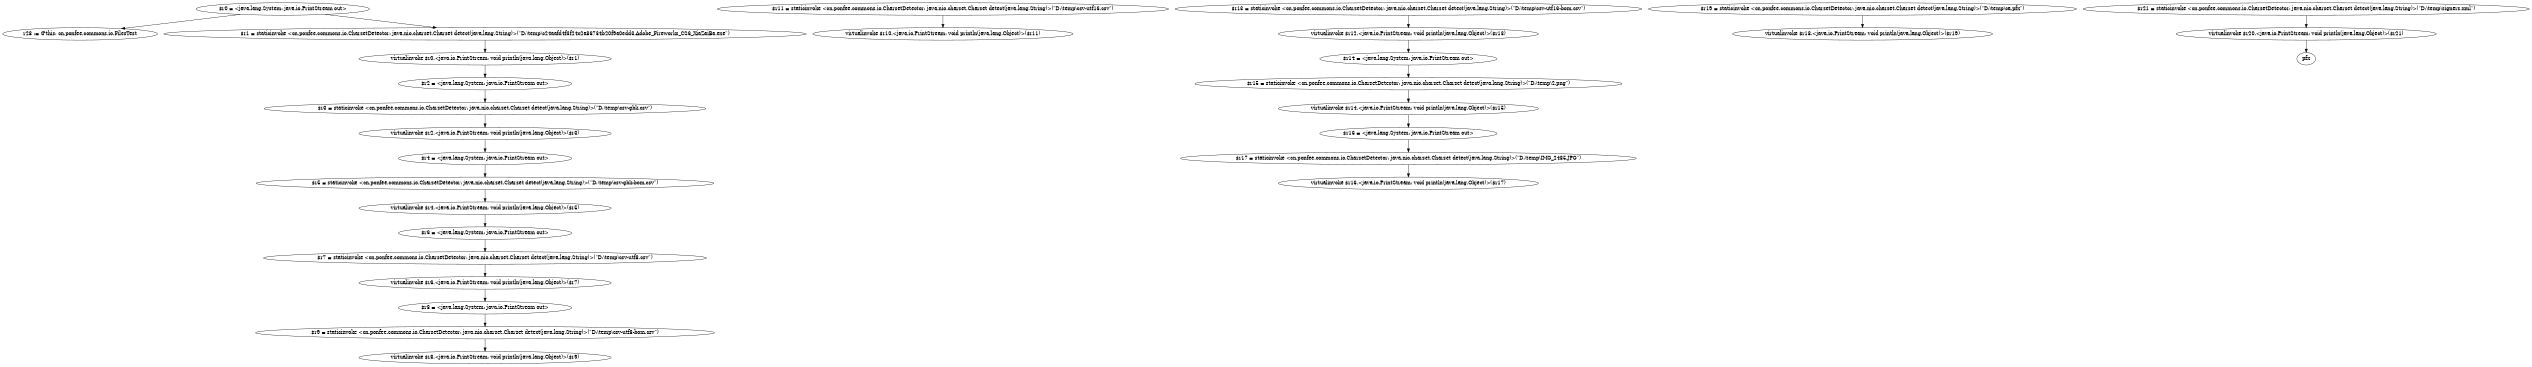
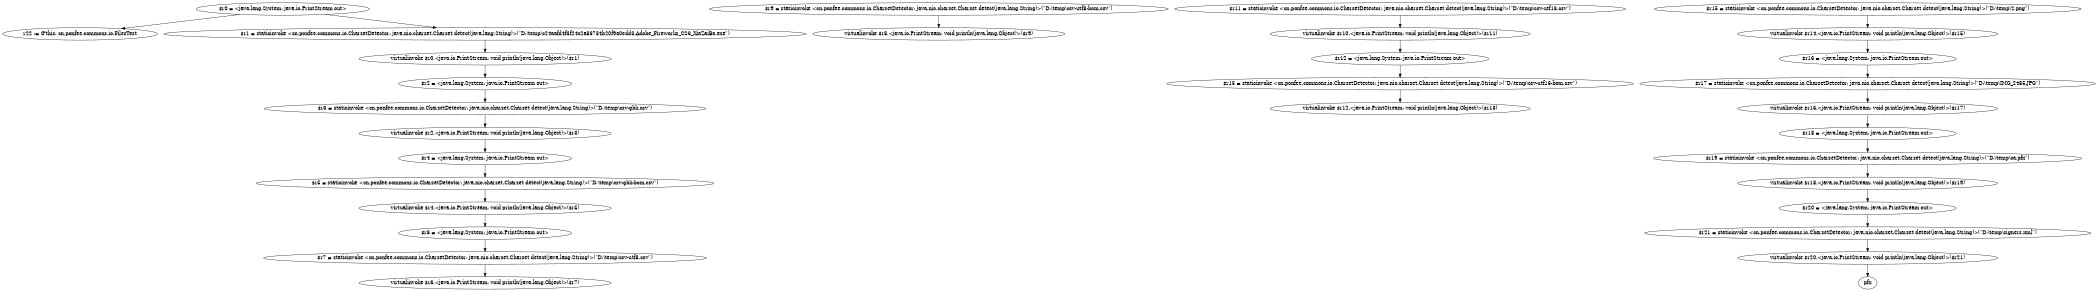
node "r28 := @this: cn.ponfee.commons.io.FilesTest": label "r28 := @this: cn.ponfee.commons.io.FilesTest" -> "r22 := @this: cn.ponfee.commons.io.FilesTest"
node "$r12 = <java.lang.System: java.io.PrintStream out>": added
node "$r14 = <java.lang.System: java.io.PrintStream out>": removed
node "$r18 = <java.lang.System: java.io.PrintStream out>": added
node "$r20 = <java.lang.System: java.io.PrintStream out>": added
node "$r8 = <java.lang.System: java.io.PrintStream out>": removed
